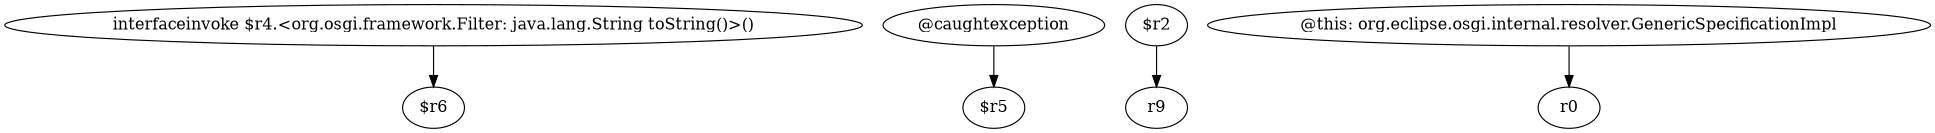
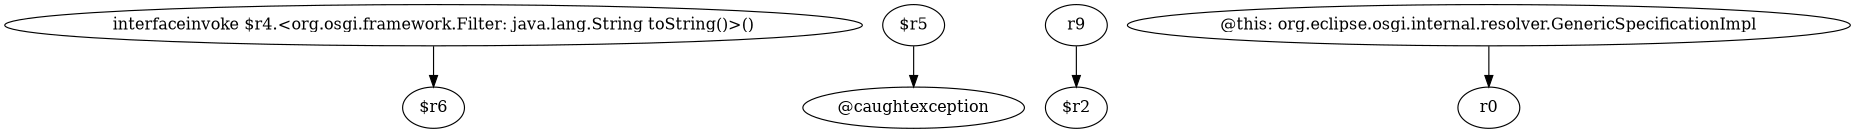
edge "@caughtexception" -> "$r5": reversed
edge "$r2" -> "r9": reversed
